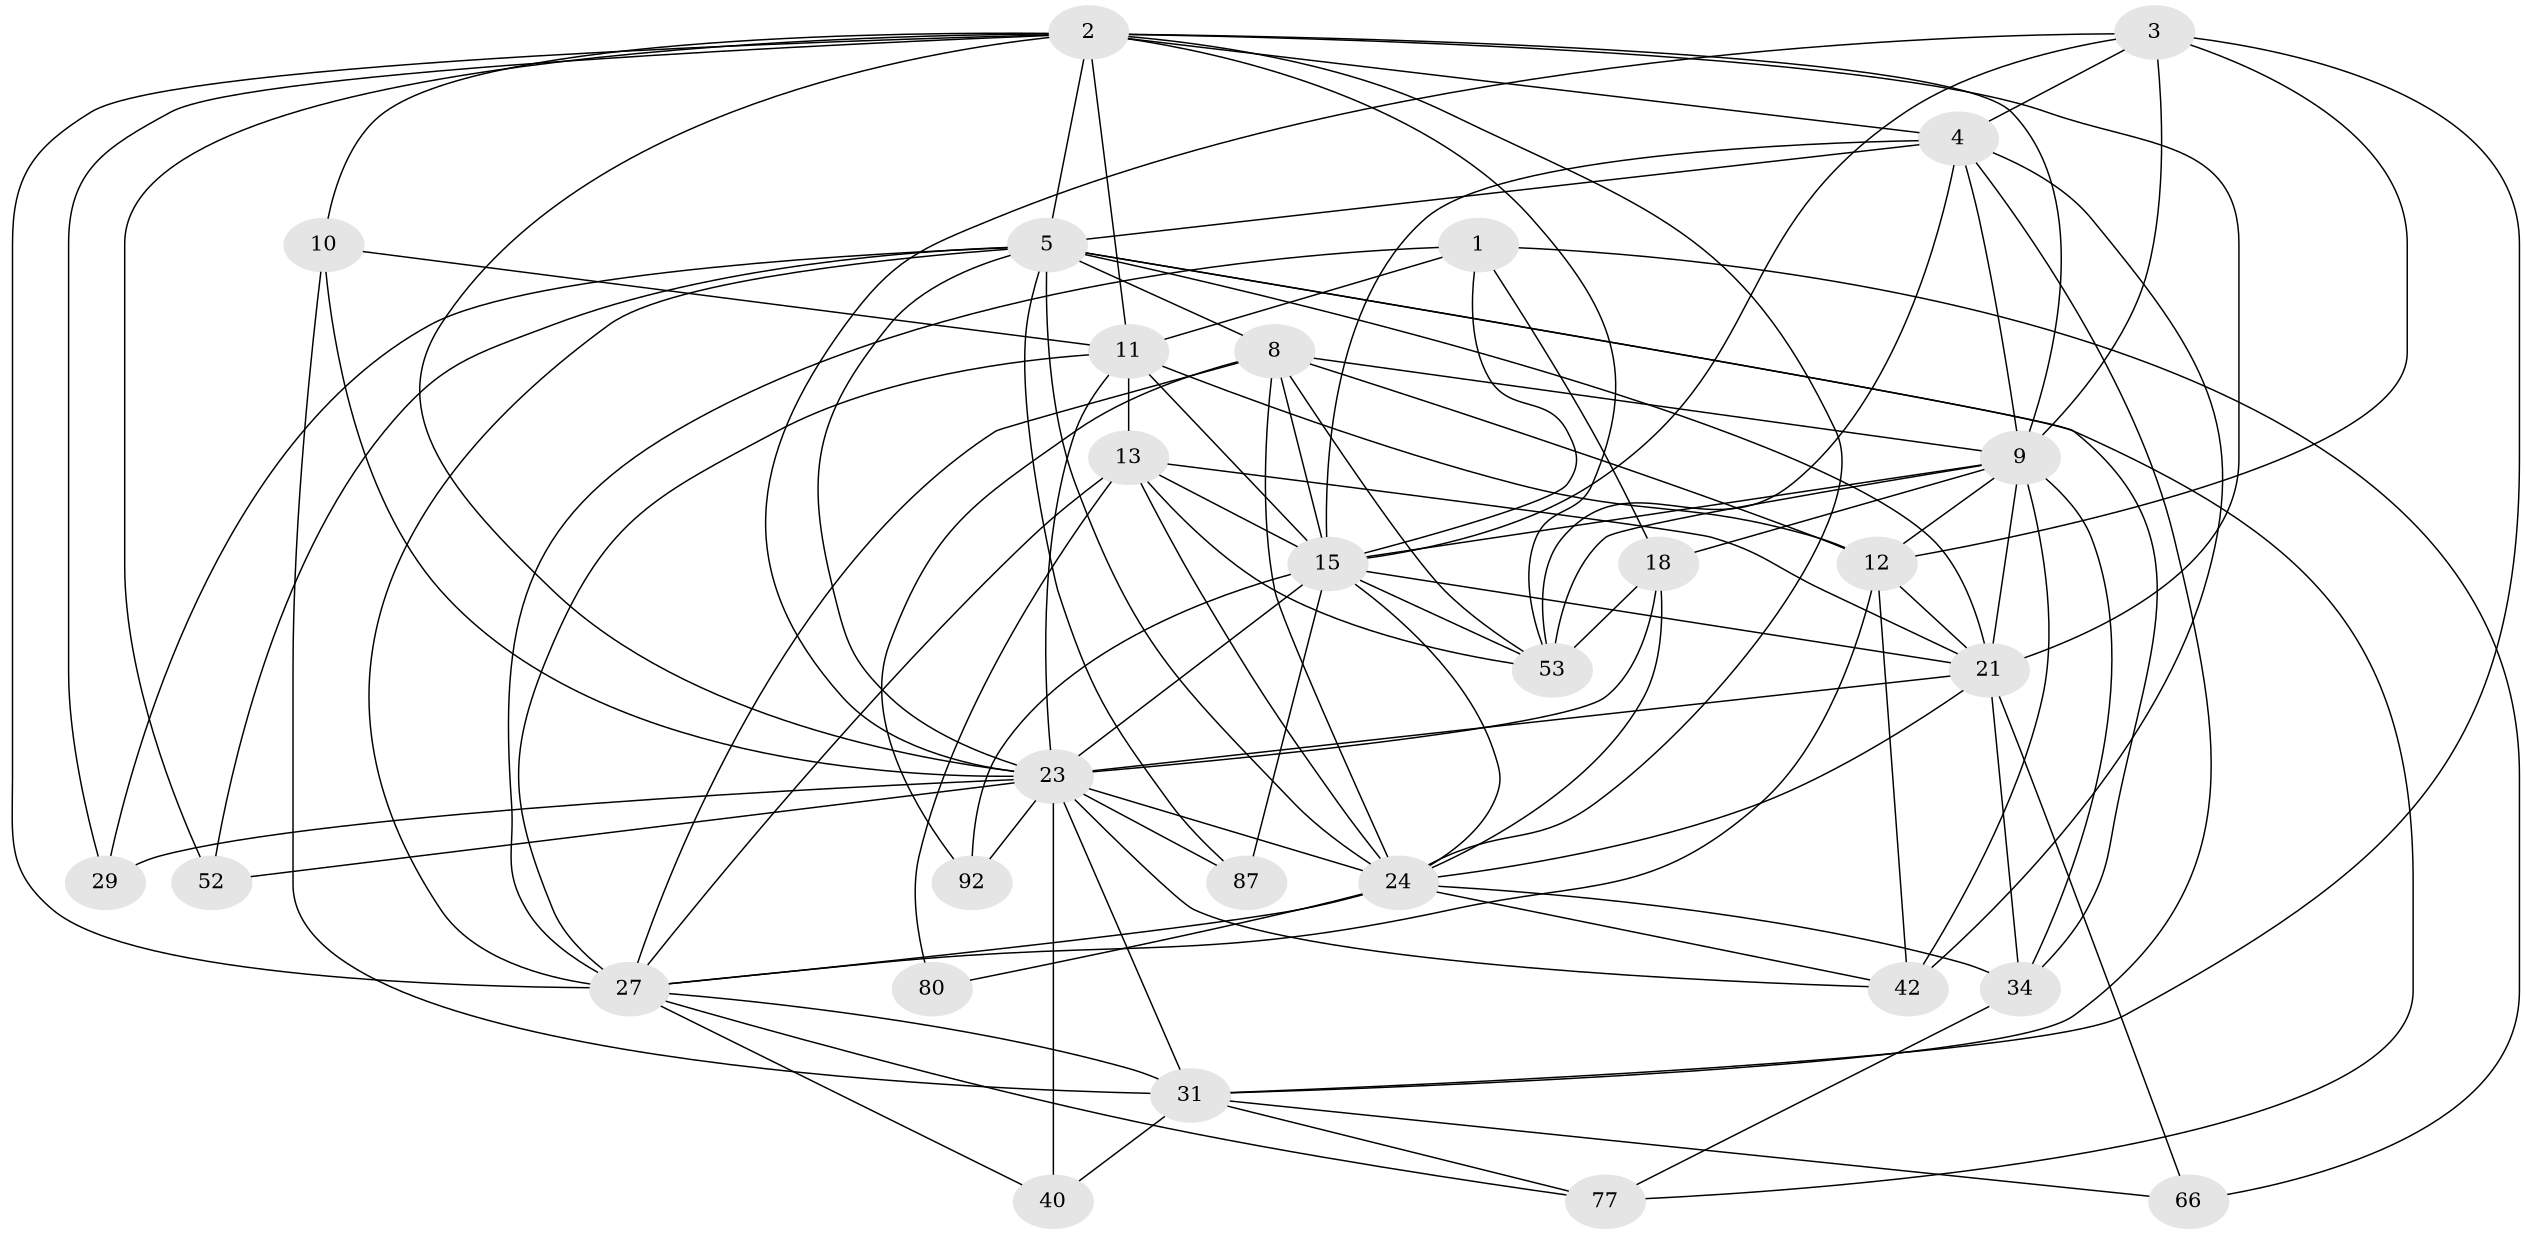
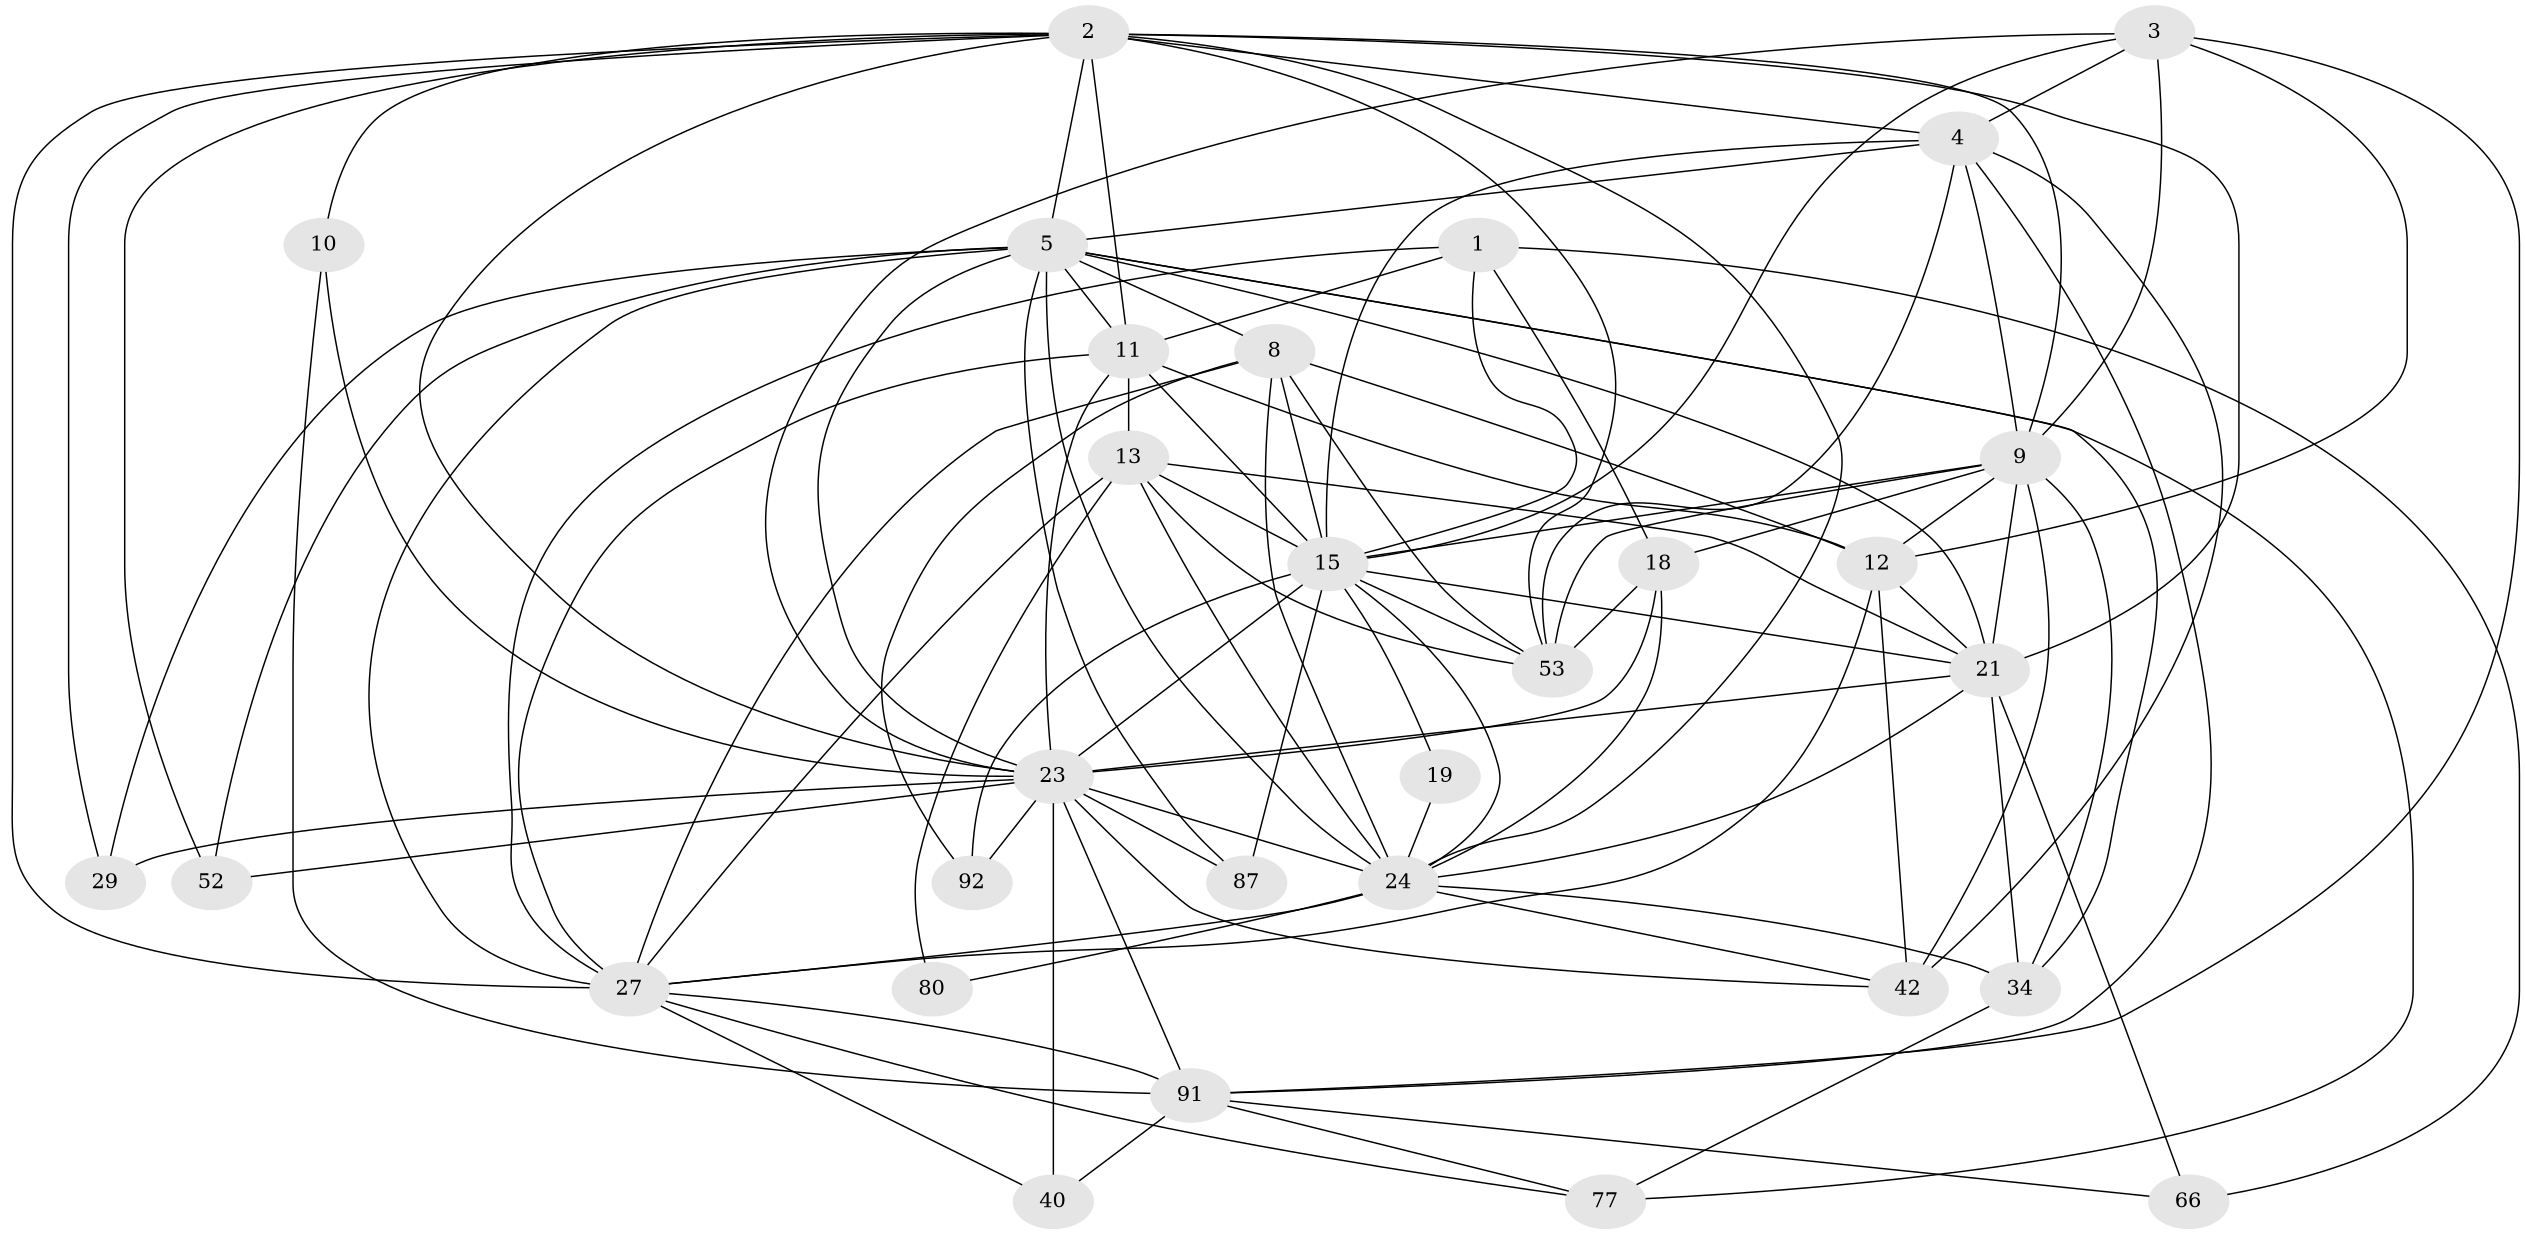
edge "10" -- "11": now "5" -- "11"
edge "8" -- "9": removed
node "19": added
node "31": label "31" -> "91"
